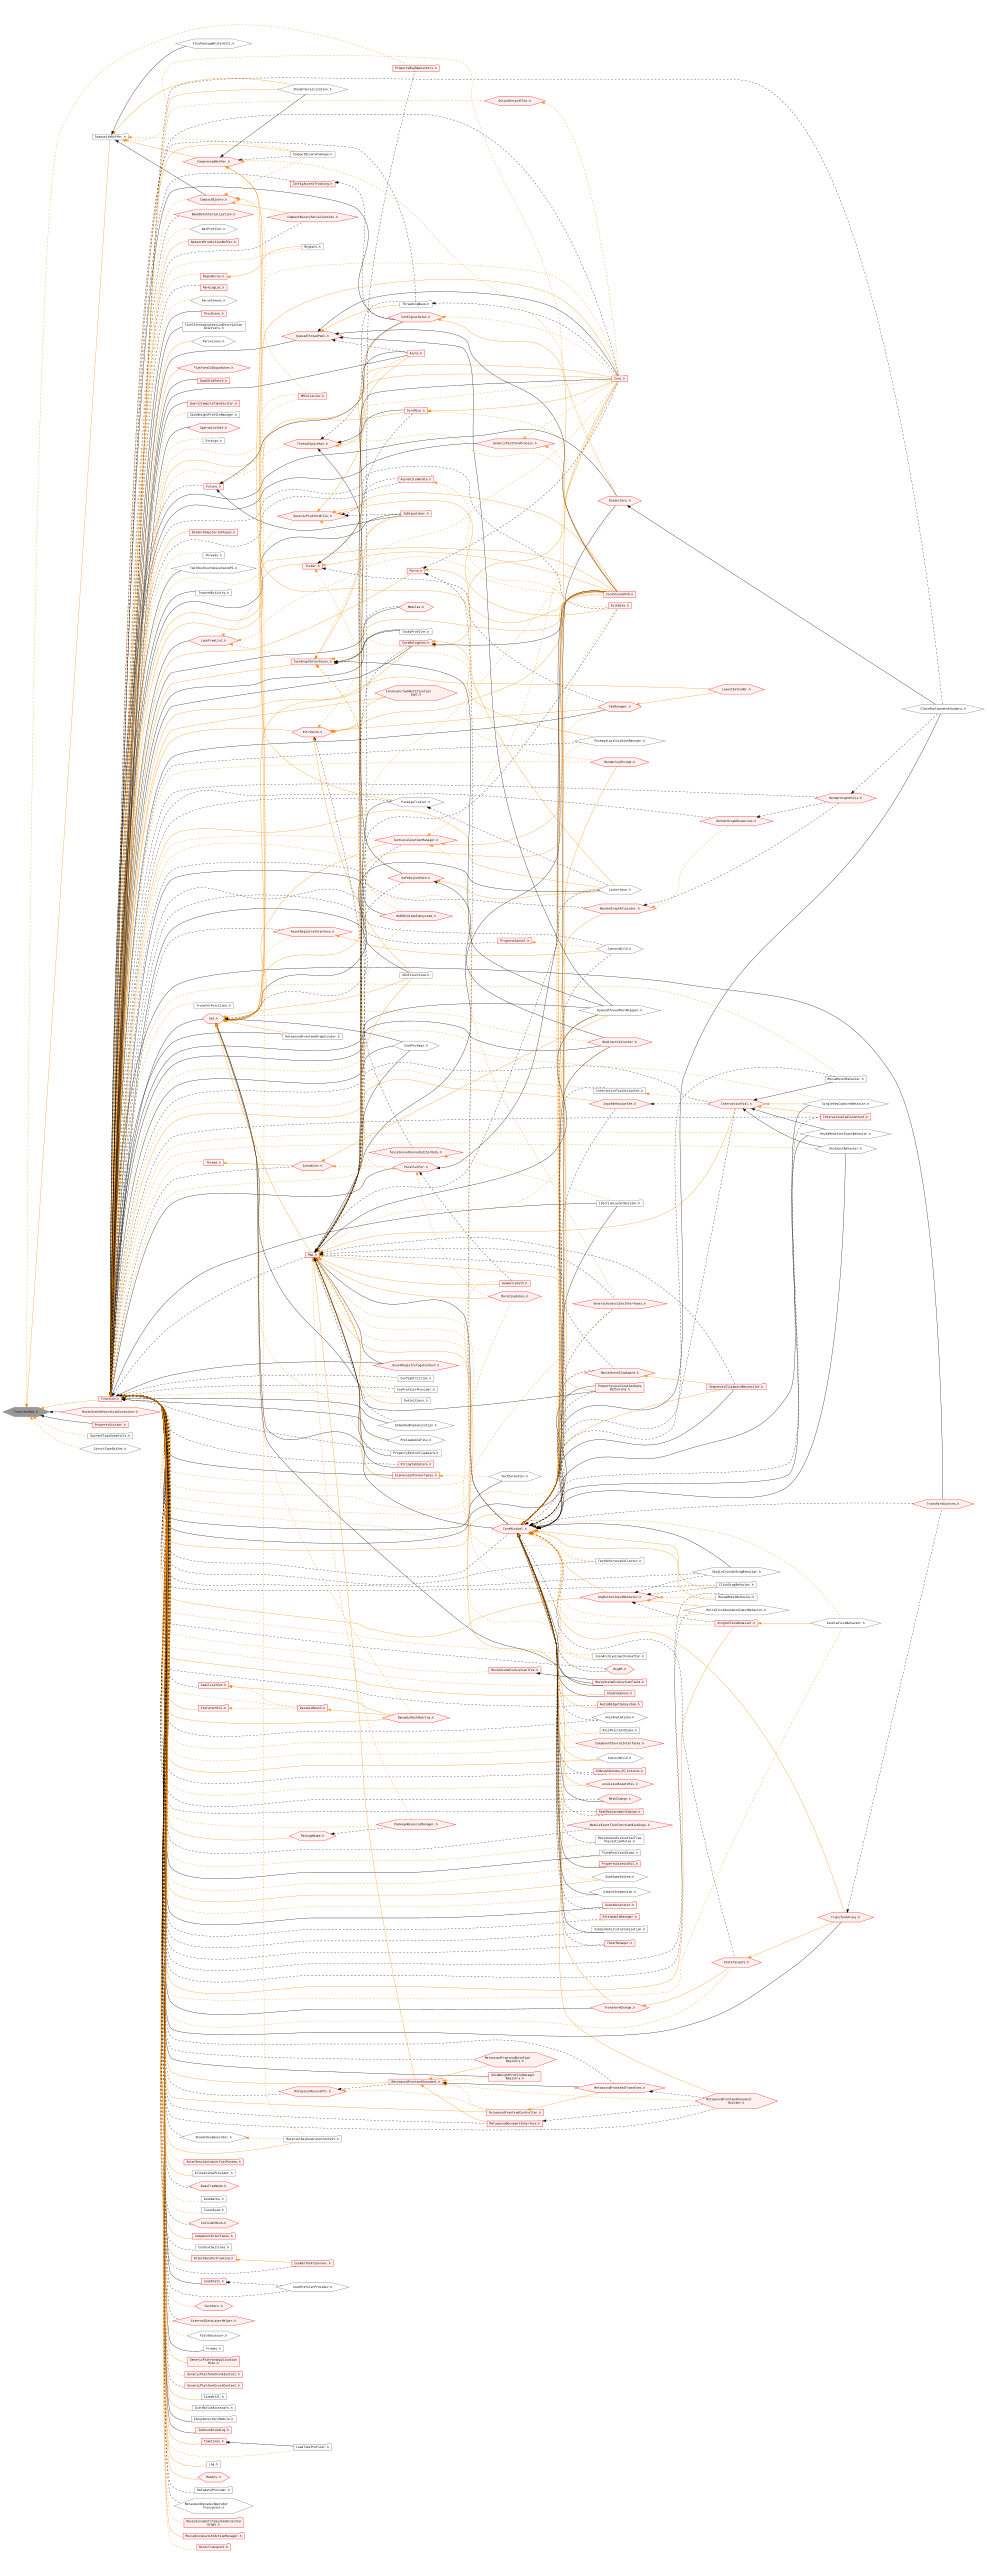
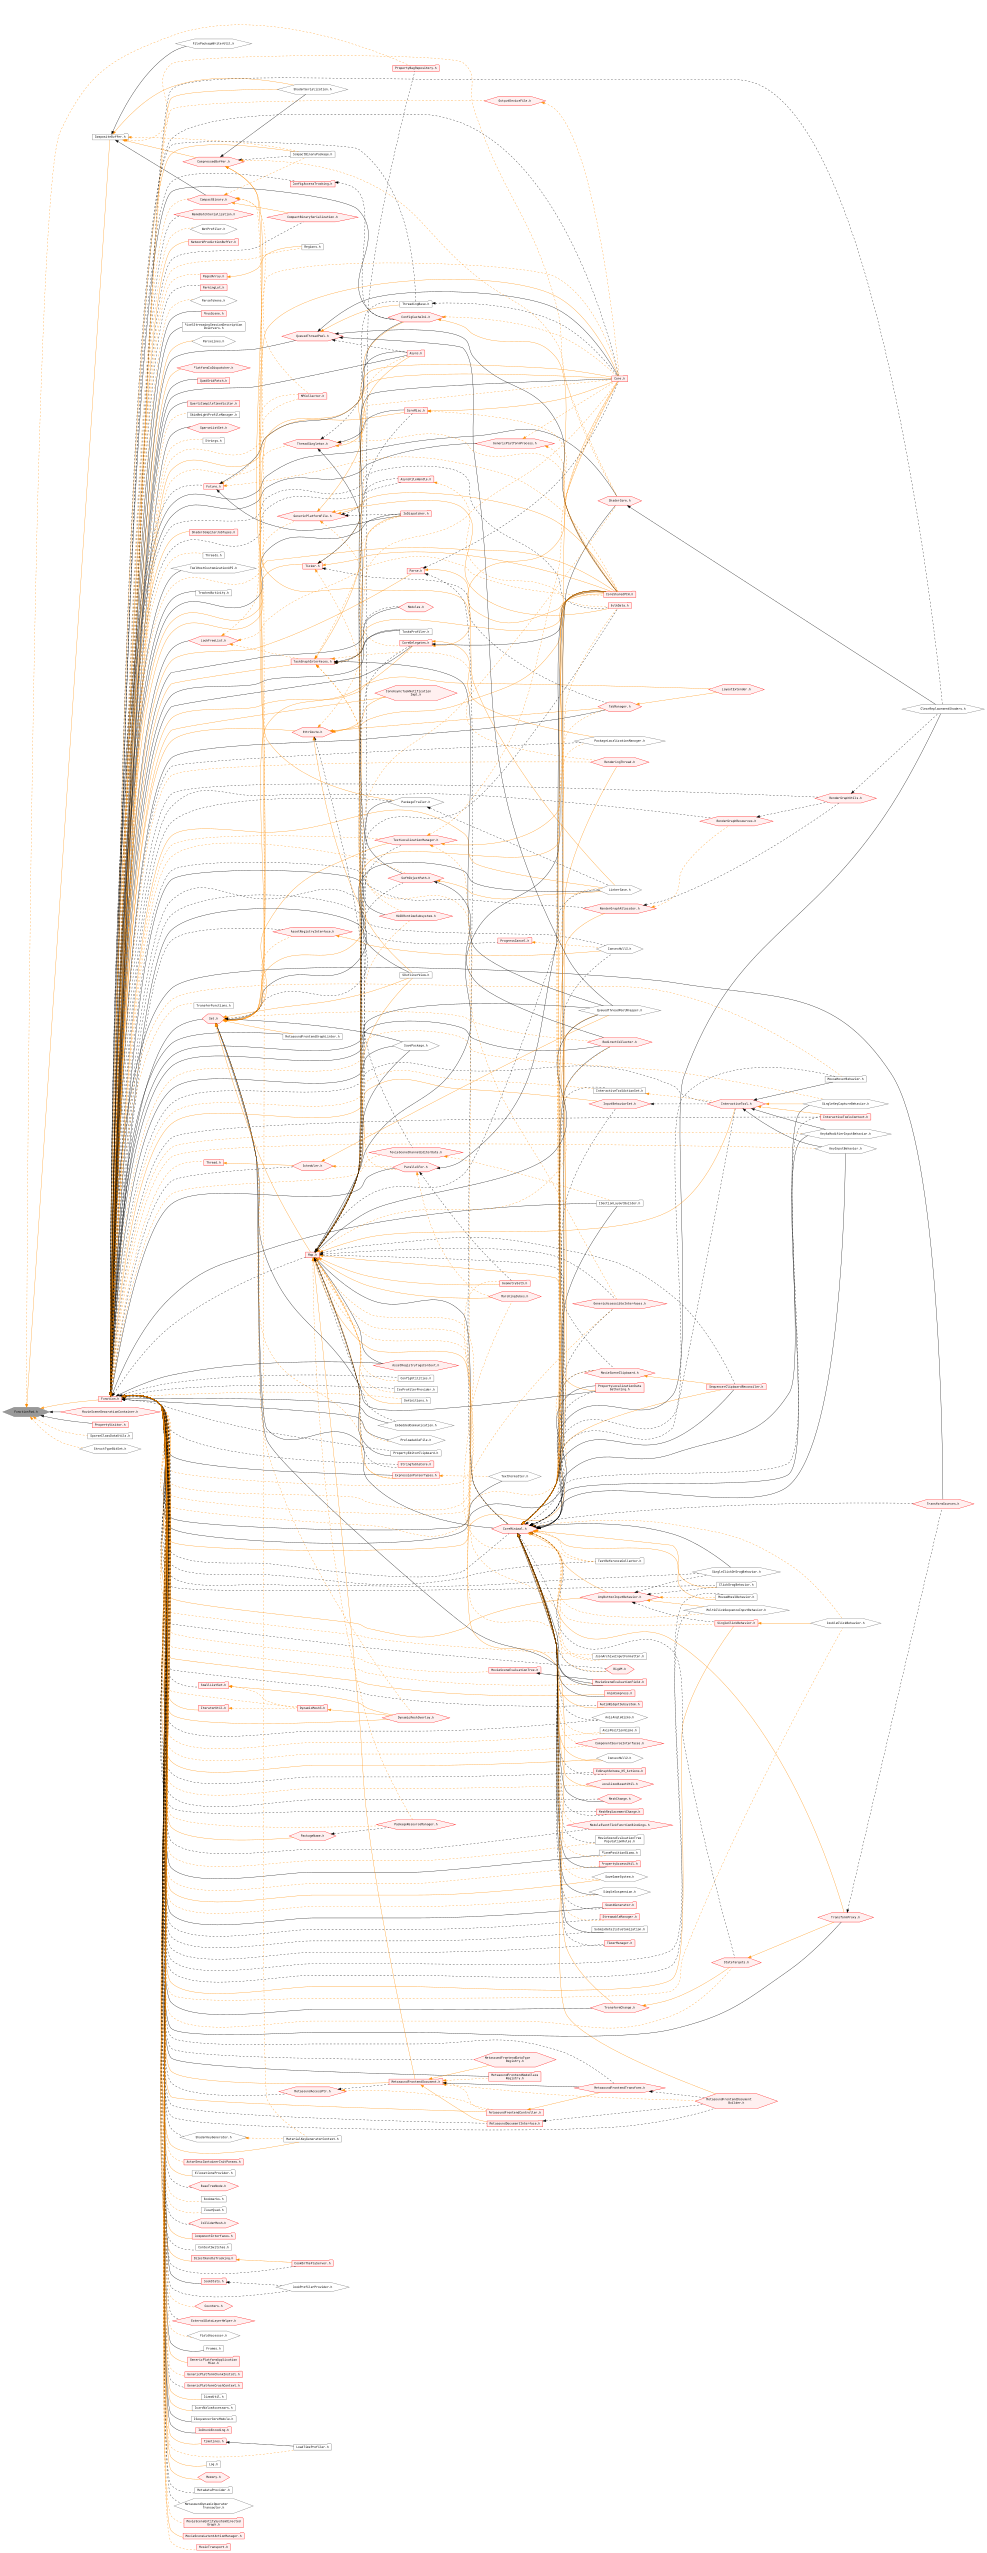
edge "CoreSharedPCH.h" -> "Future.h": added
edge "StringTableCore.h" -> "Map.h": style solid -> dashed
node "SkinWeightProfileManager Registry.h": label "SkinWeightProfileManager Registry.h" -> "MetasoundFrontendNodeClass Registry.h"
